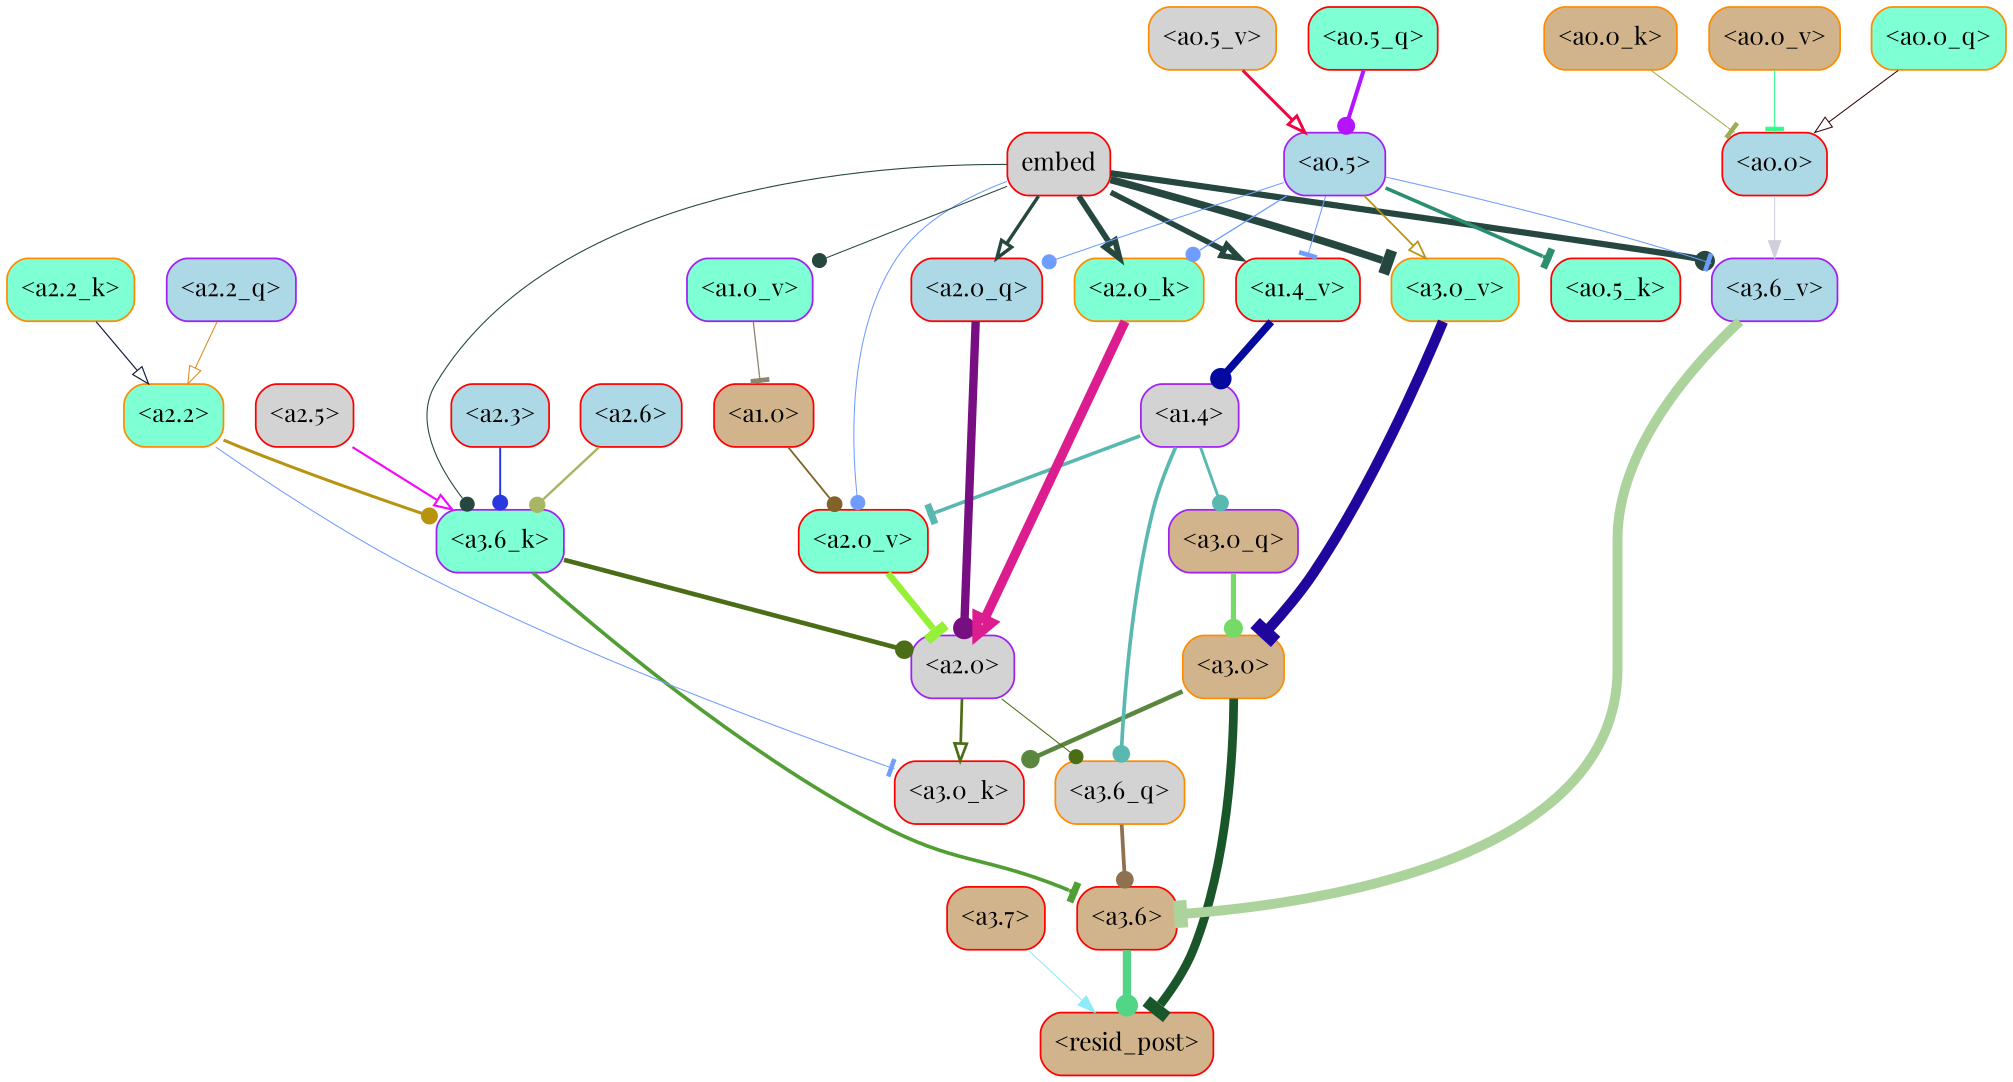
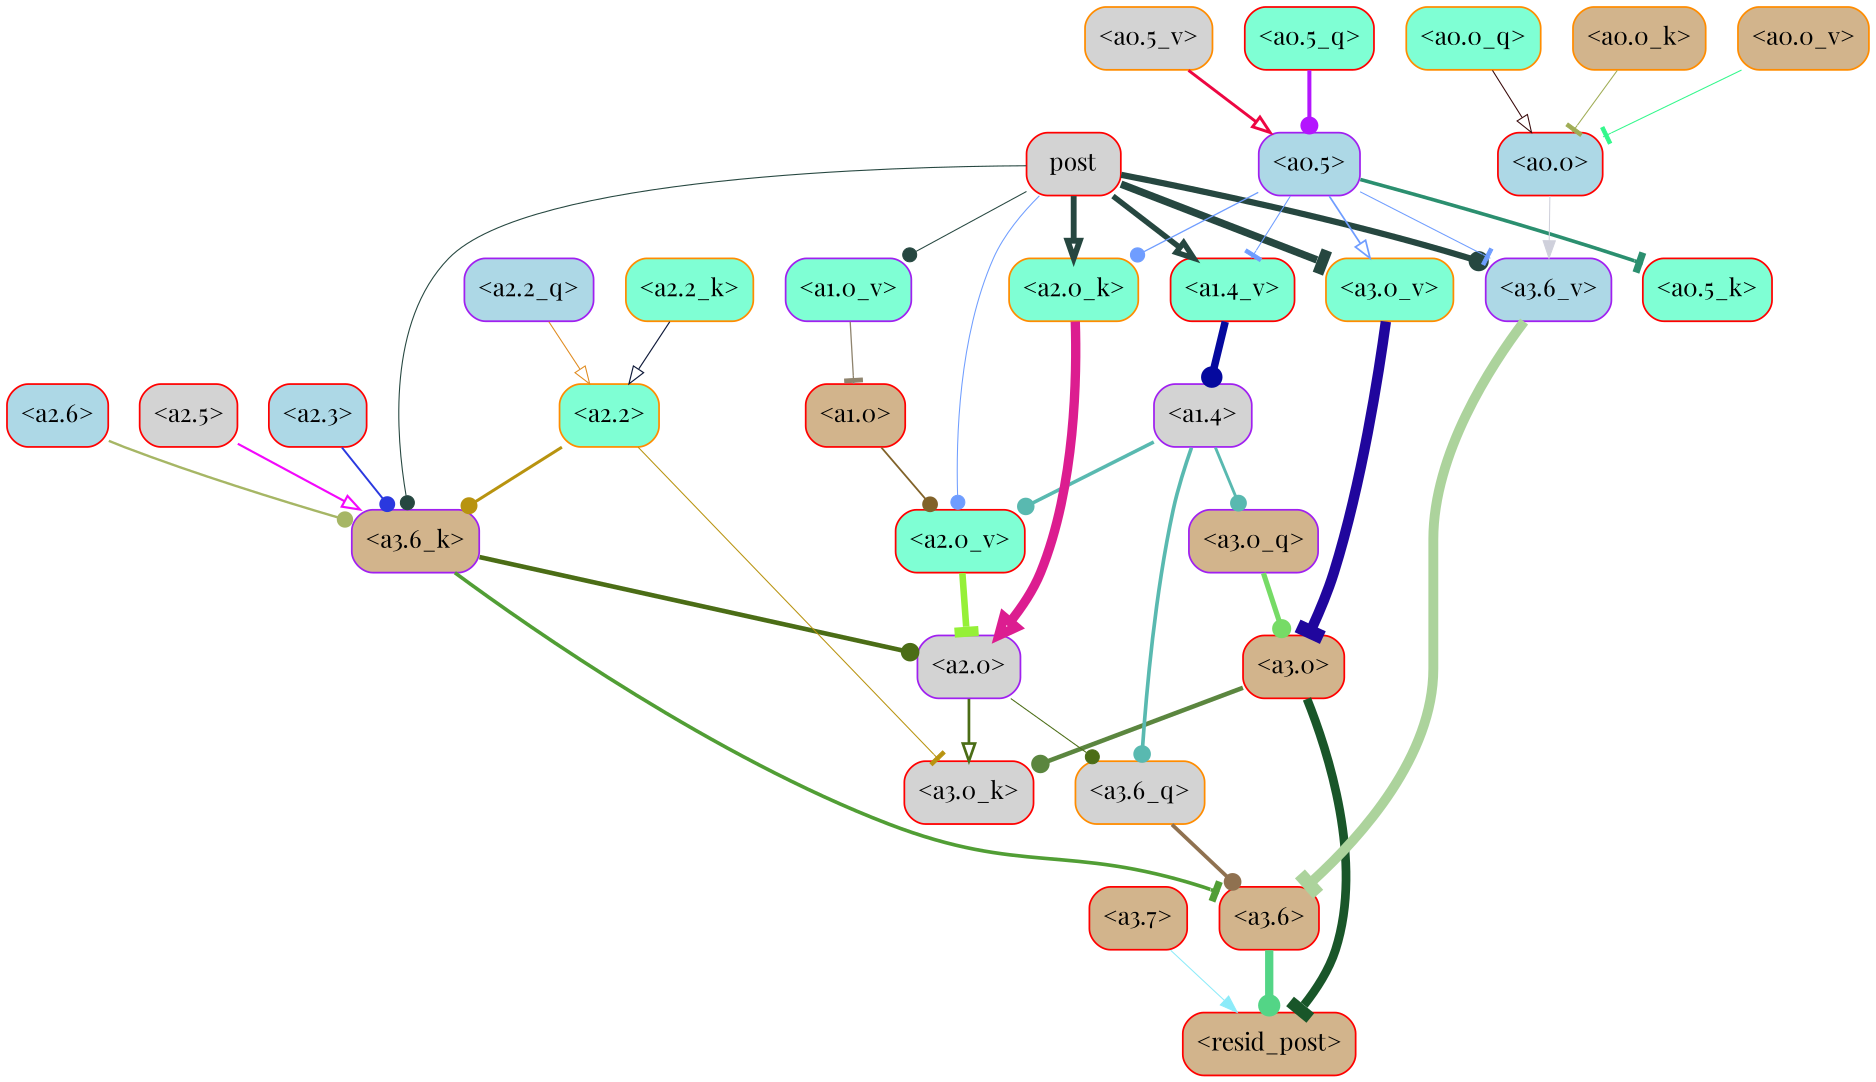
node "embed": label "embed" -> "post"
edge "<a0.5>" -> "<a3.0_v>": color #b8930f -> #6f9dff
node "<a2.0_q>": removed
edge "<a1.4>" -> "<a2.0_v>": arrowhead tee -> dot
node "<a3.6_k>": fillcolor aquamarine -> tan
edge "<a2.2>" -> "<a3.0_k>": color #6f9dff -> #b8930f
node "<a3.0>": color darkorange -> red
